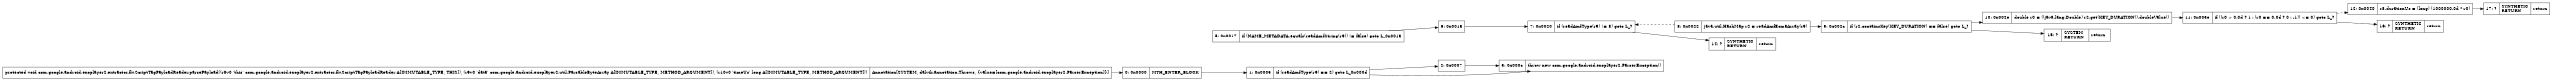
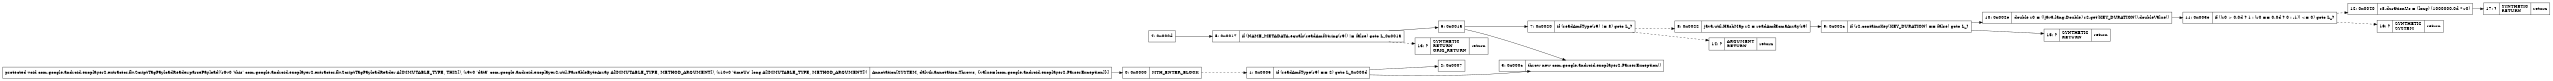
edge "11: 0x003e" -> "16: ?": style solid -> dashed
edge "8: 0x0022" -> "7: 0x0020": reversed
node "16: ?": text "RETURN" -> "SYSTEM"
node "15: ?": text "SYSTEM" -> "SYNTHETIC"
node "4: 0x000d": added
edge "7: 0x0020" -> "14: ?": style solid -> dashed
node "14: ?": text "SYNTHETIC" -> "ARGUMENT"
node "13: ?": added
edge "2: 0x0007" -> "3: 0x000c": now "6: 0x001a" -> "3: 0x000c"
edge "0: 0x0000" -> "1: 0x0005": style solid -> dashed
